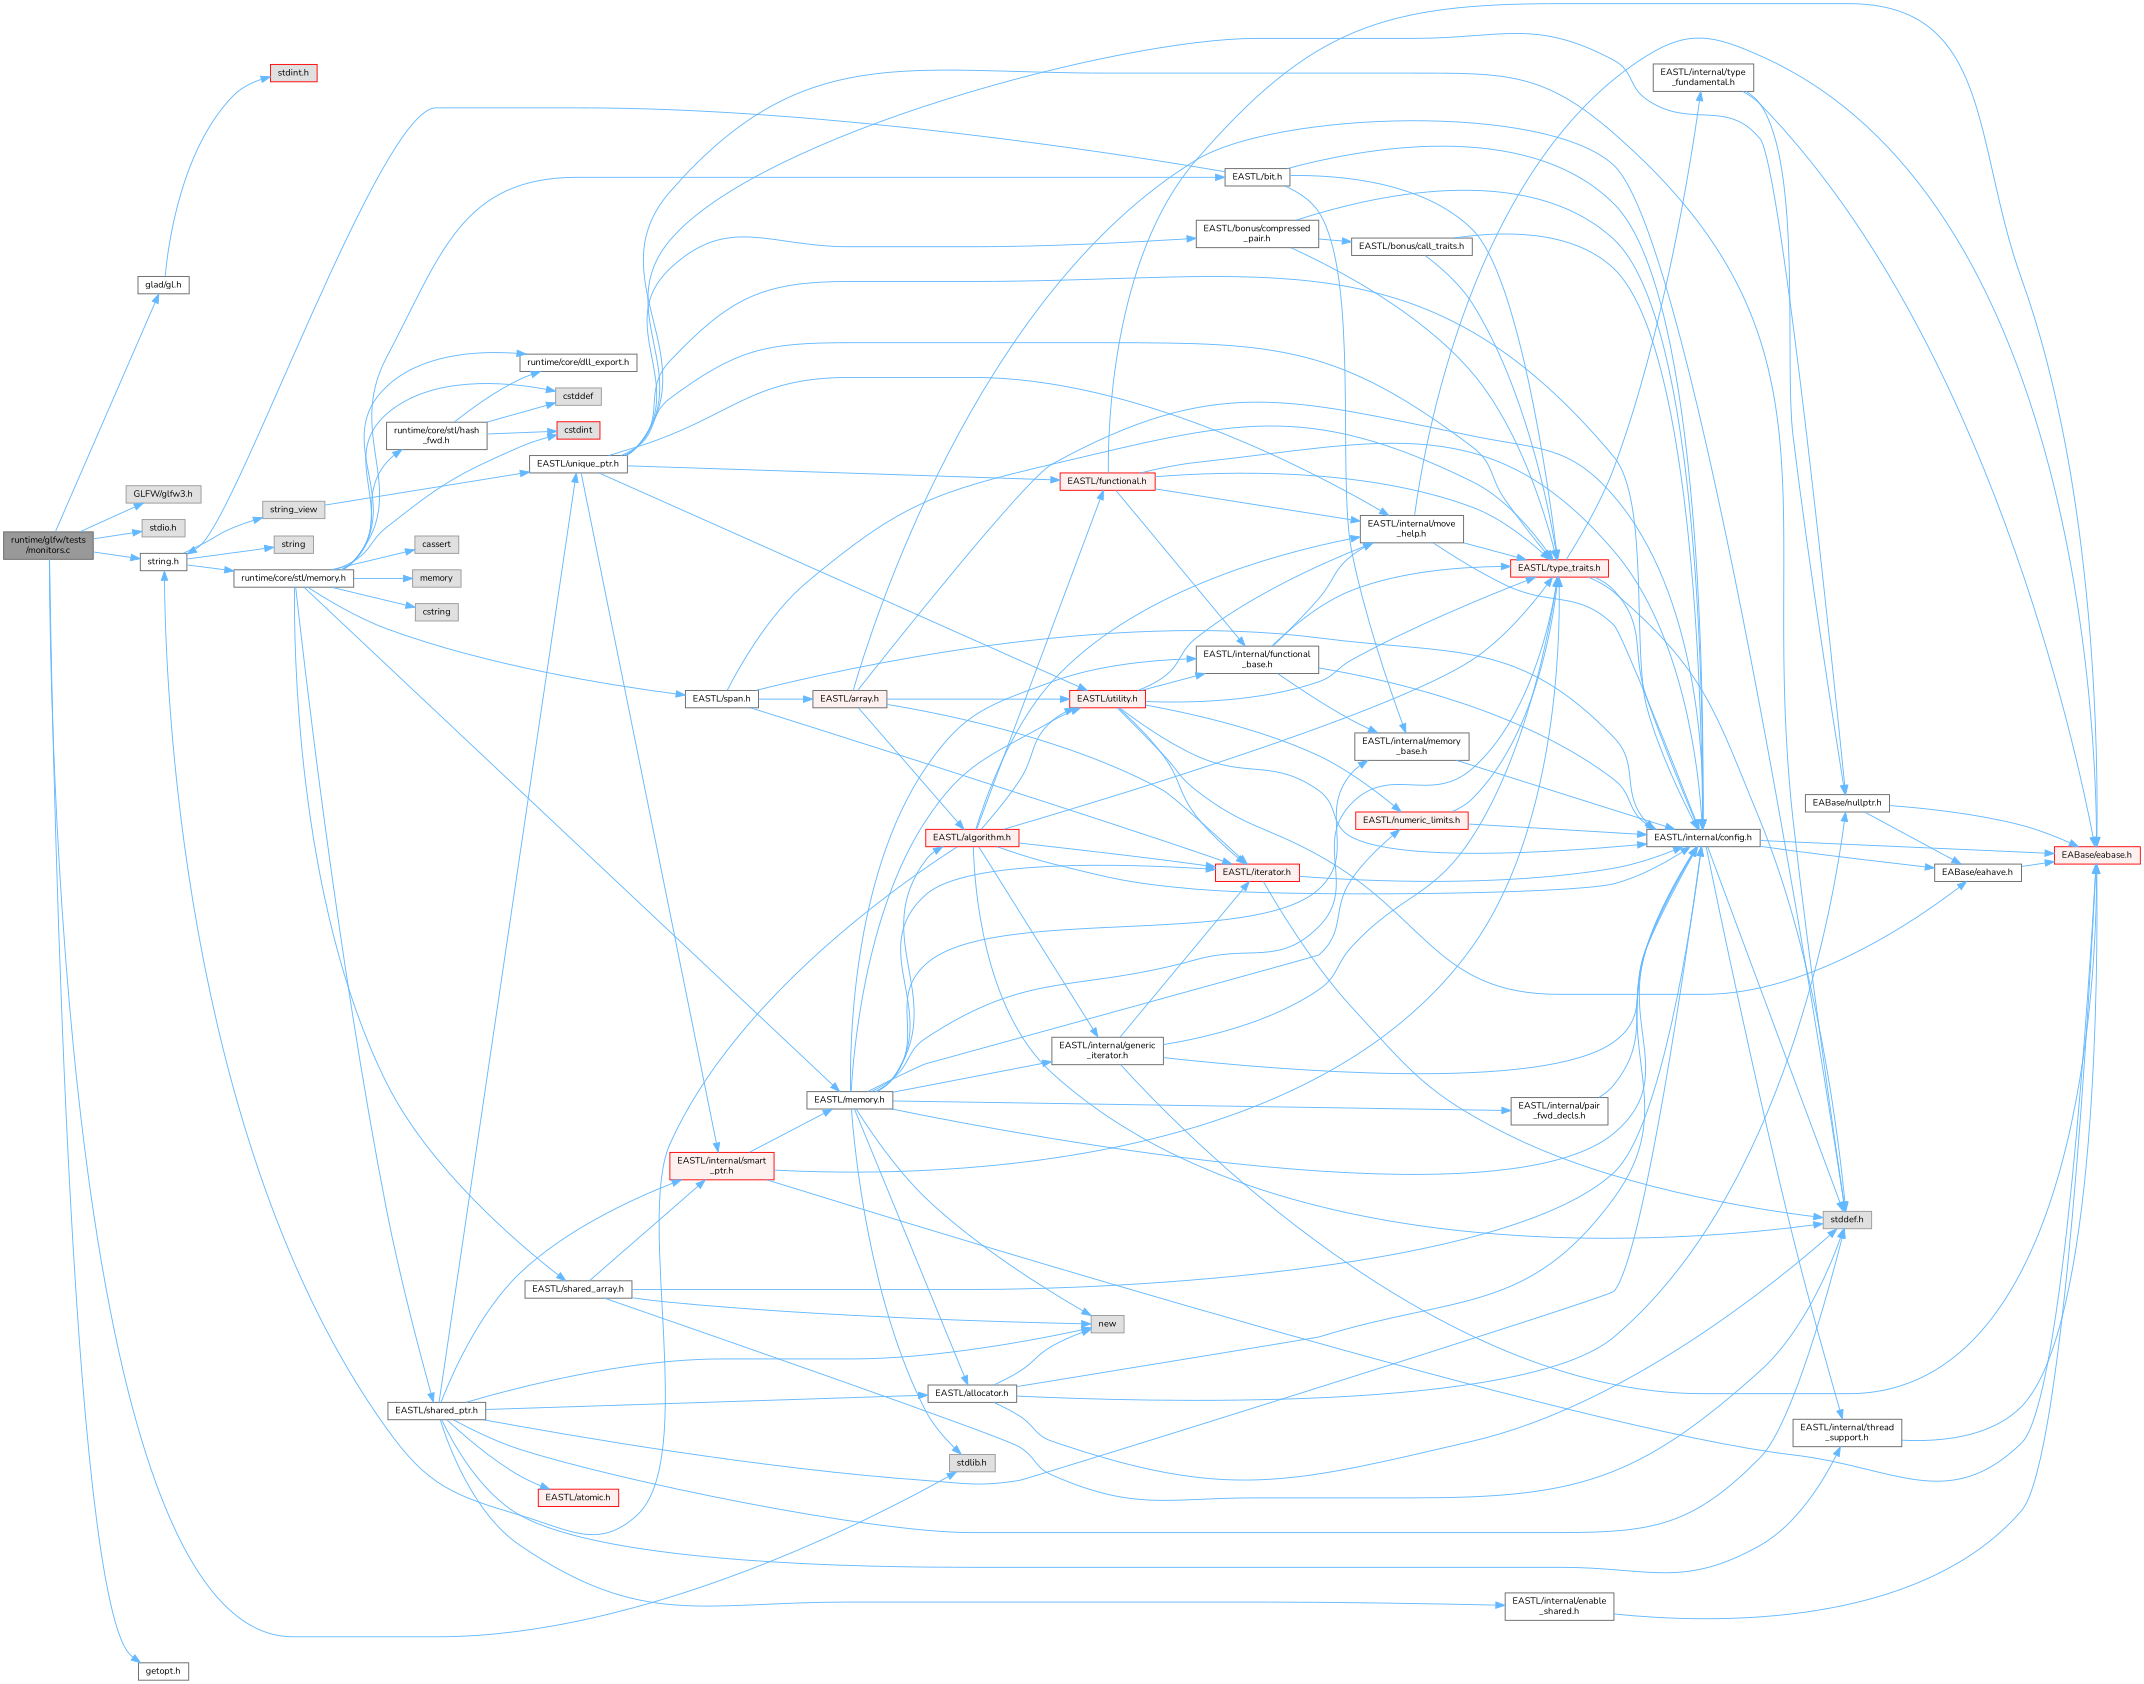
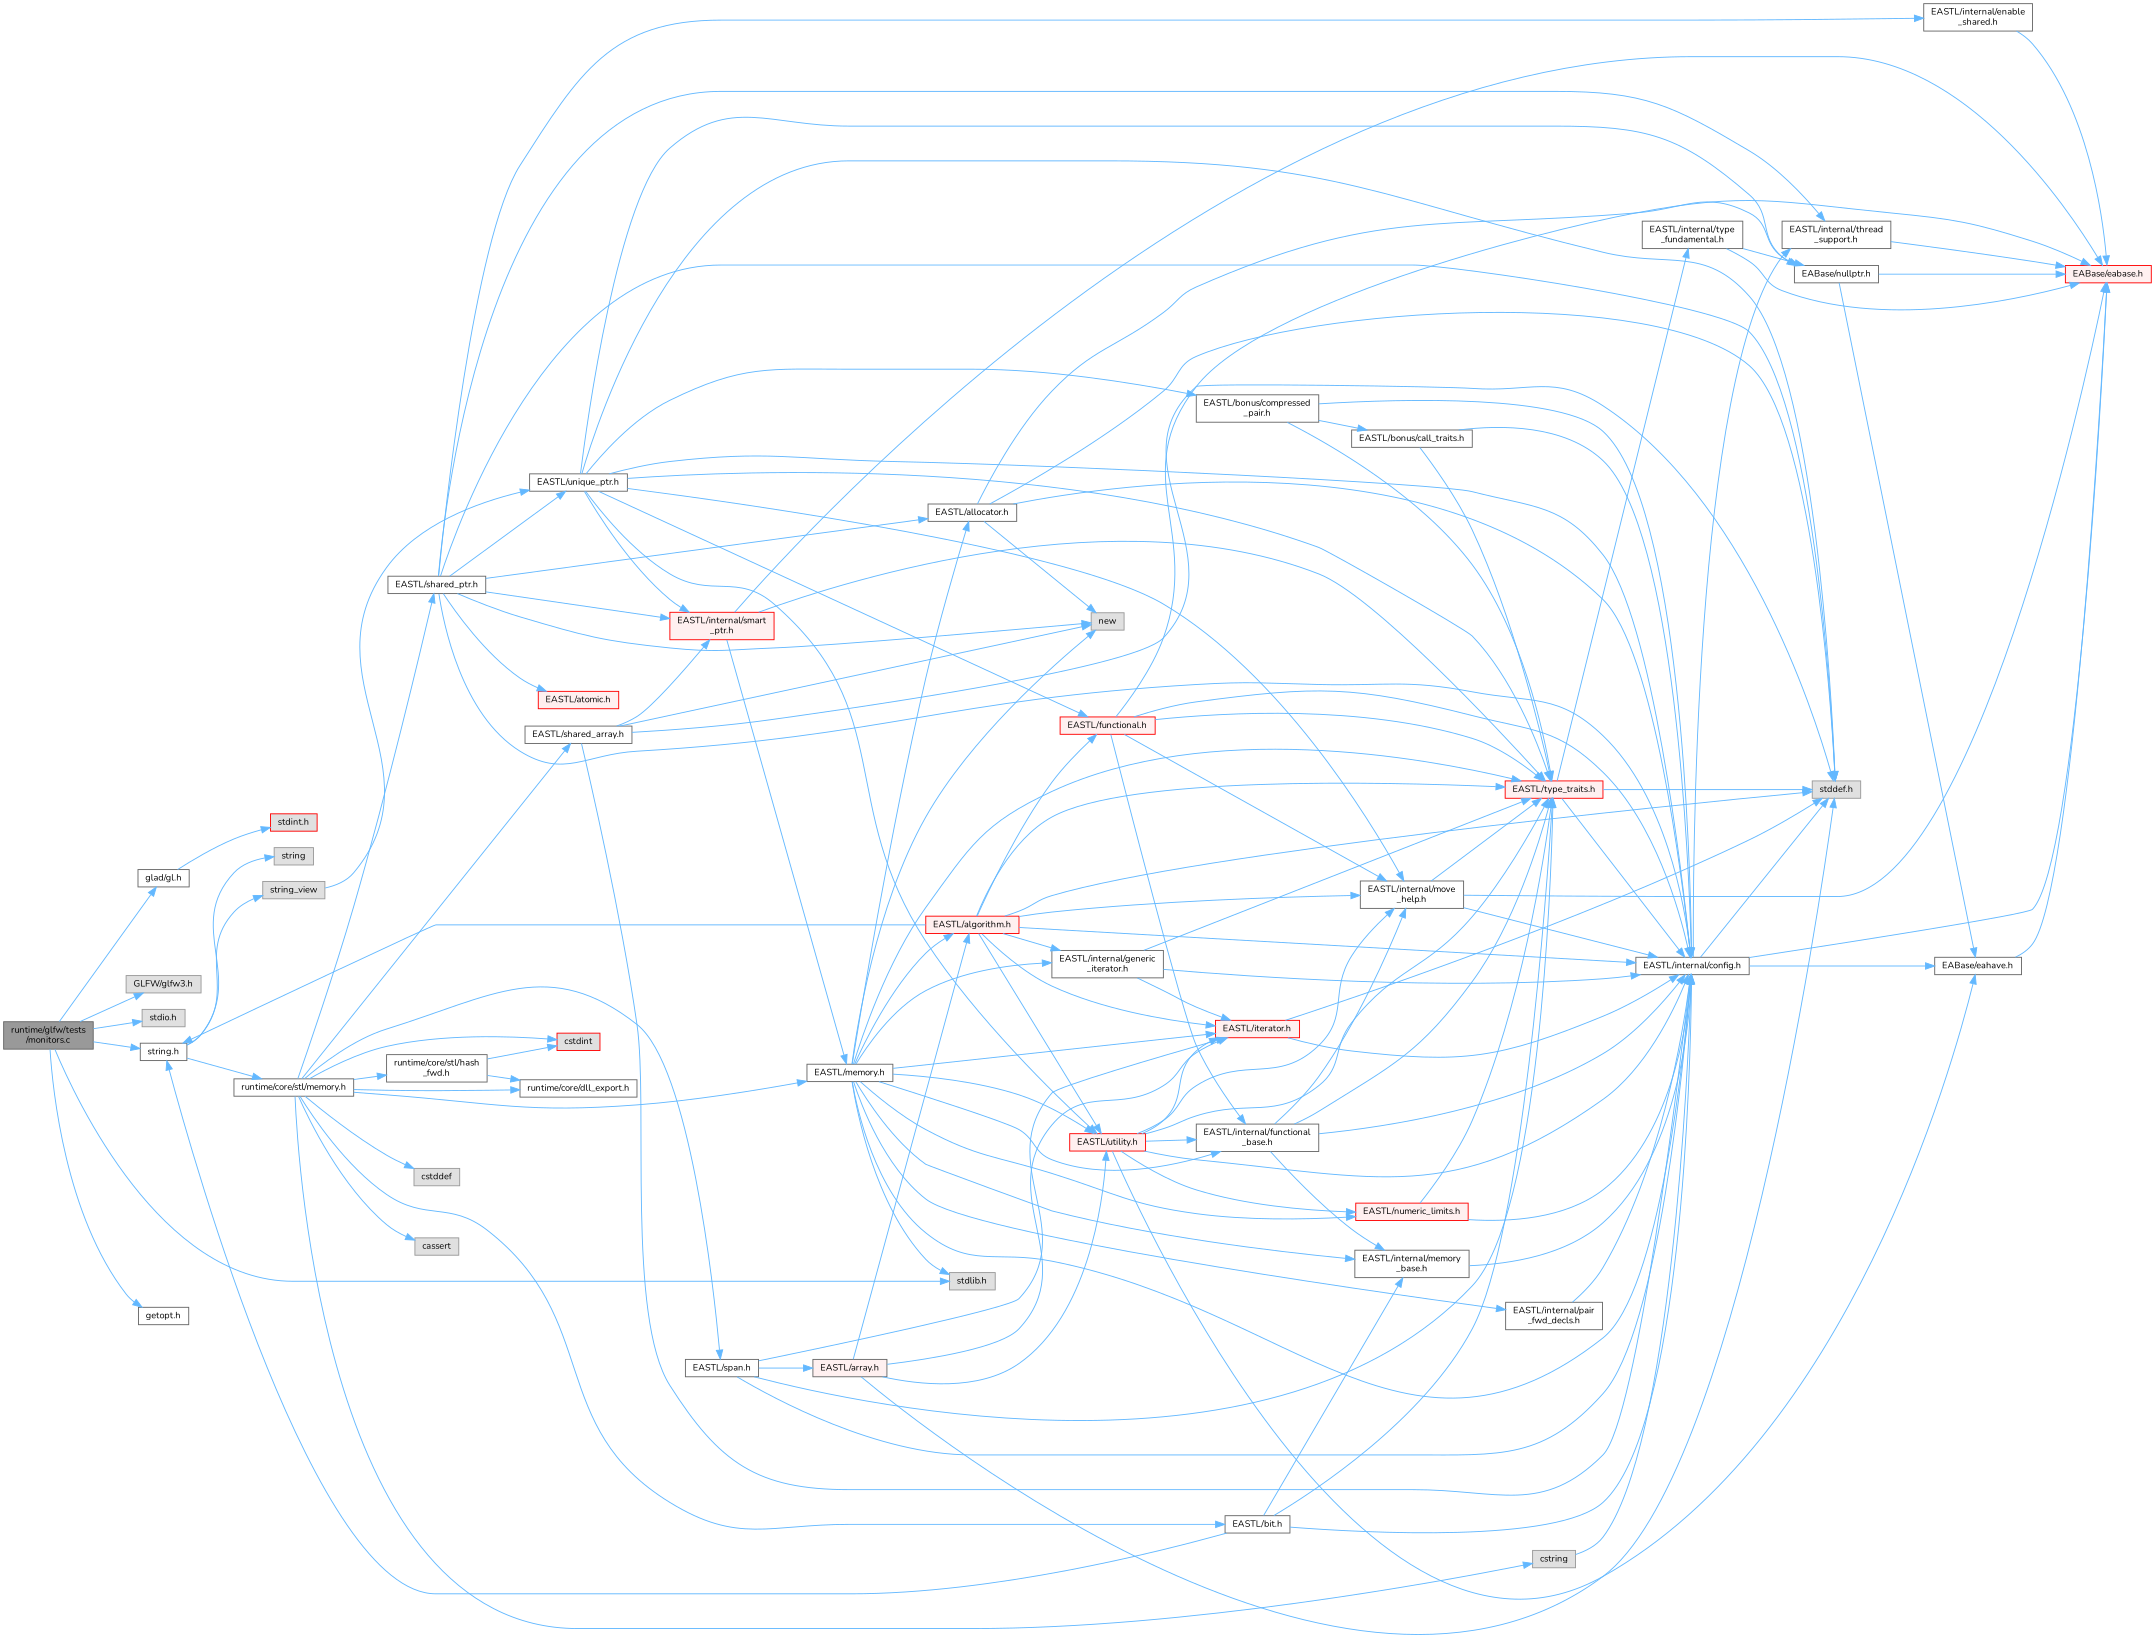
edge "EASTL/array.h" -> "EASTL/internal/config.h": now "cstring" -> "EASTL/internal/config.h"
edge "runtime/core/stl/hash _fwd.h" -> "cstddef": removed
node "memory": removed
edge "EASTL/internal/generic _iterator.h" -> "EABase/eabase.h": removed
